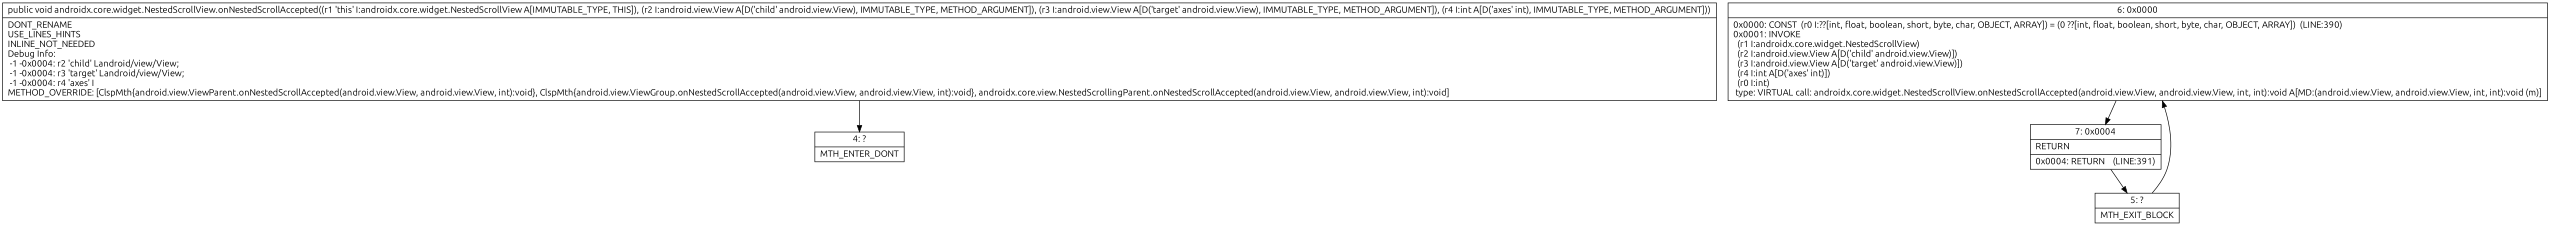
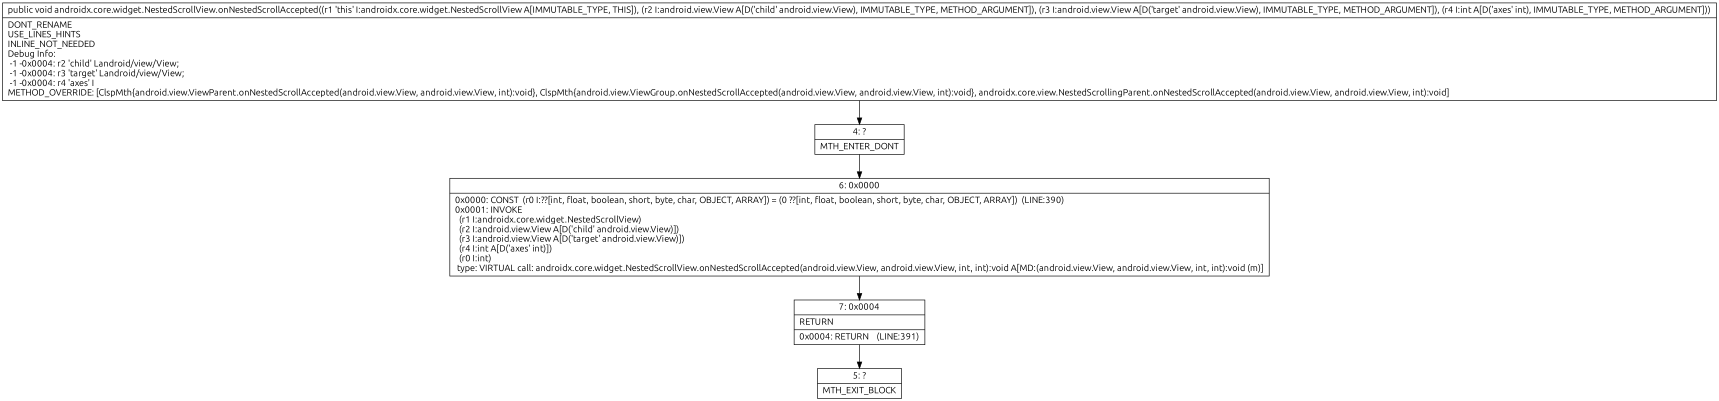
edge "5: ?" -> "6: 0x0000": now "4: ?" -> "6: 0x0000"
